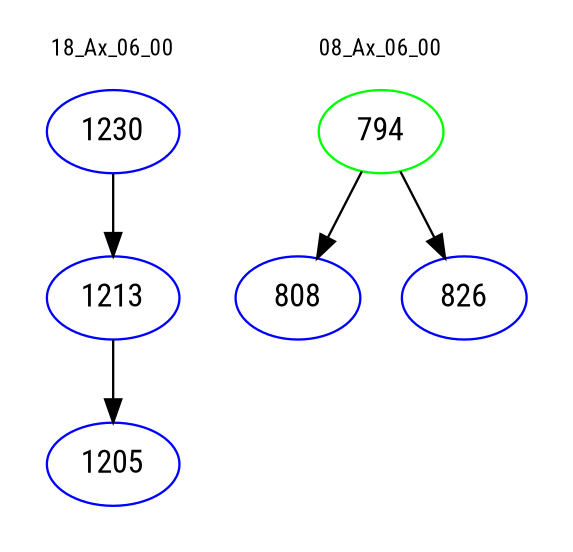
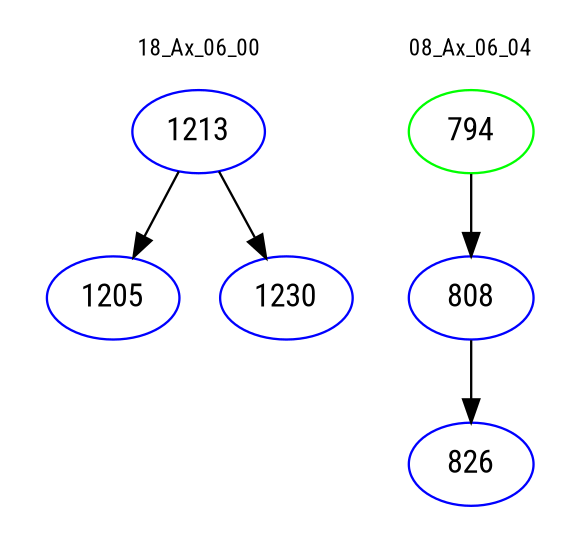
cluster "08_Ax_06_00": label "08_Ax_06_00" -> "08_Ax_06_04"
edge "1230" -> "1213": reversed
edge "794" -> "826": now "808" -> "826"
